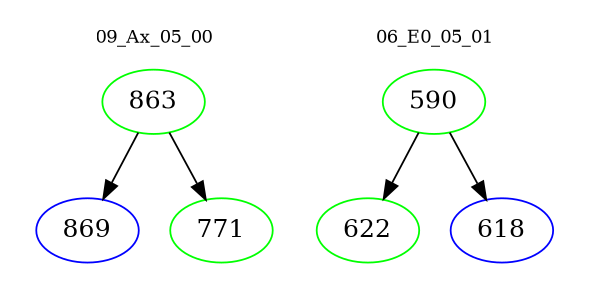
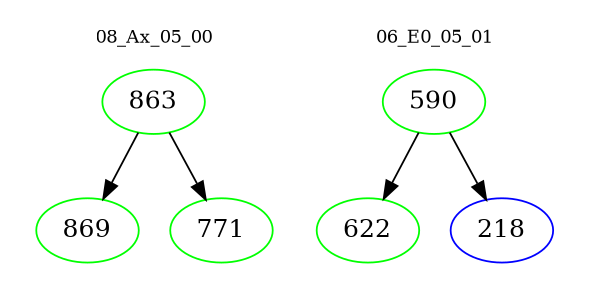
cluster "09_Ax_05_00": label "09_Ax_05_00" -> "08_Ax_05_00"
node "869": color blue -> green
node "618": label "618" -> "218"
